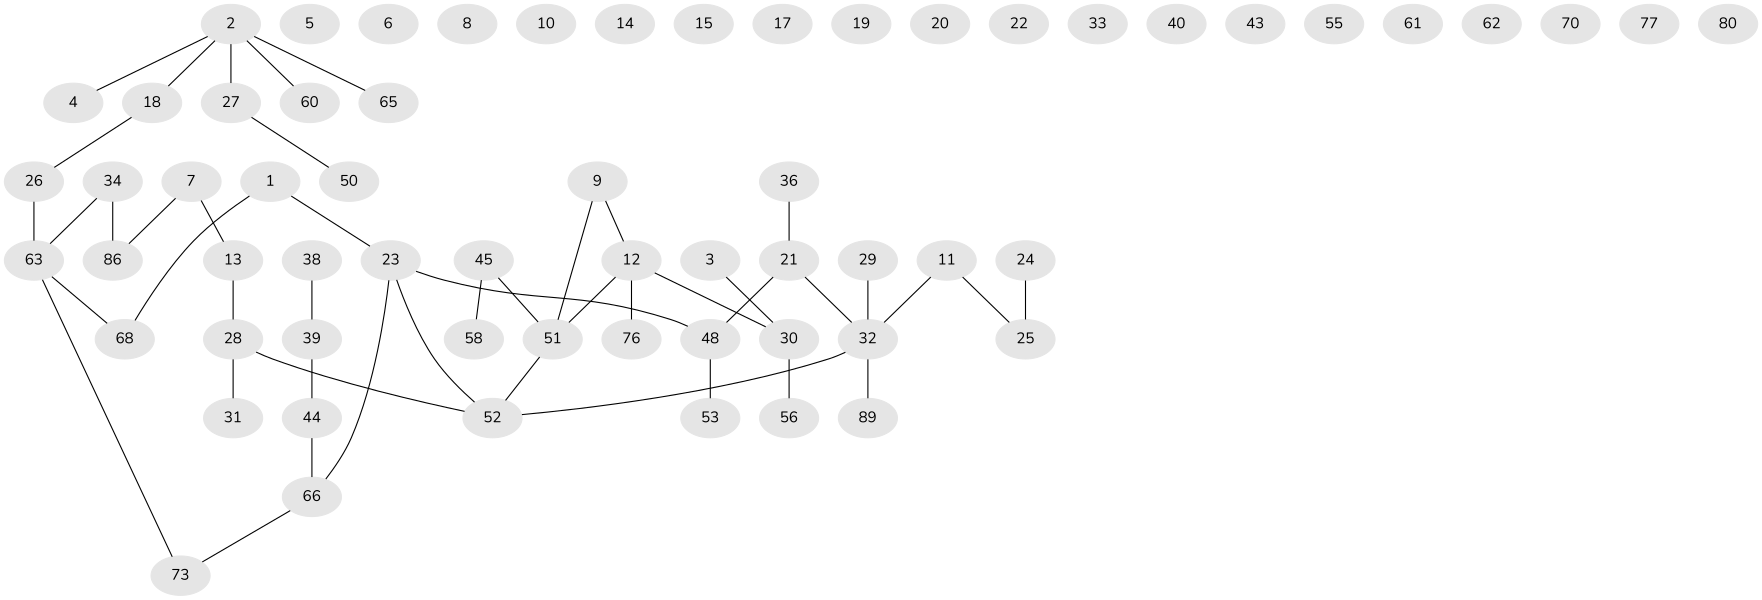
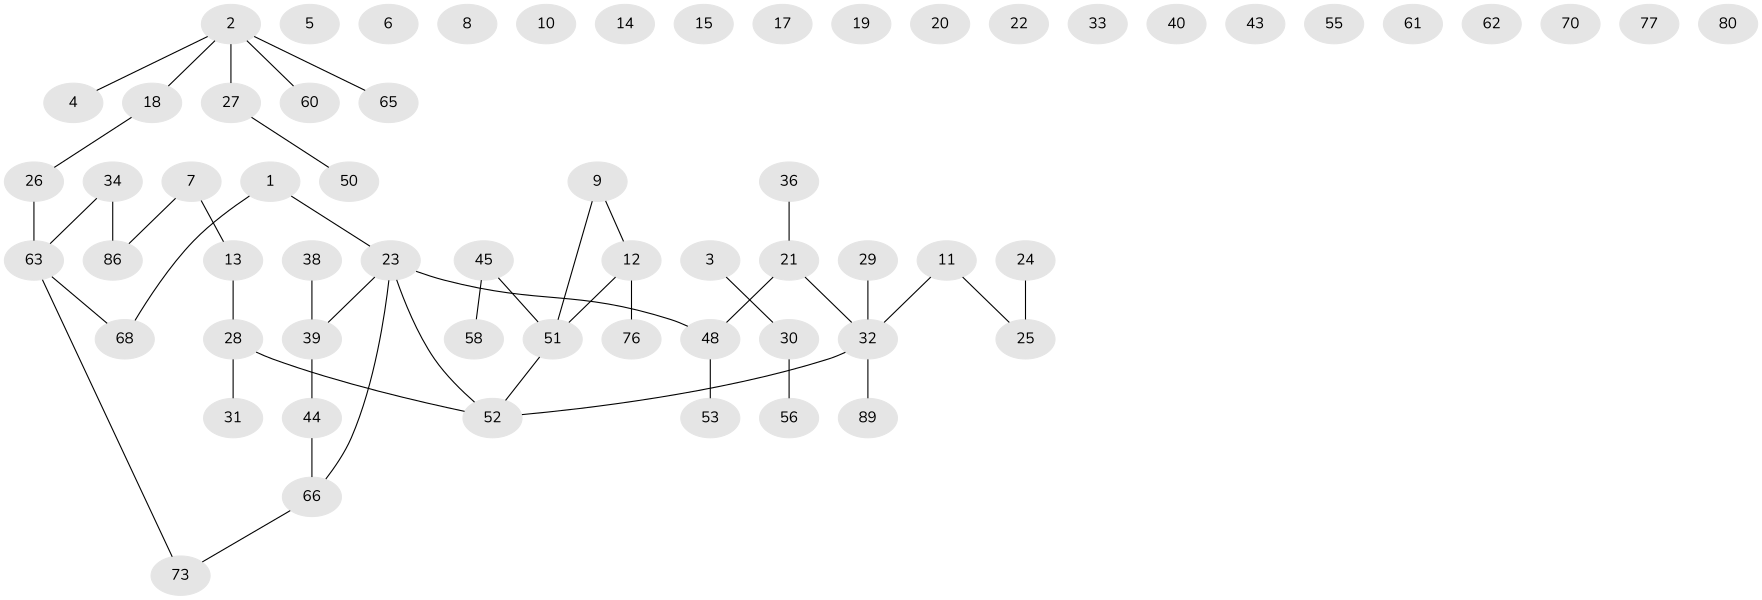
edge "23" -- "39": added
edge "12" -- "30": removed
